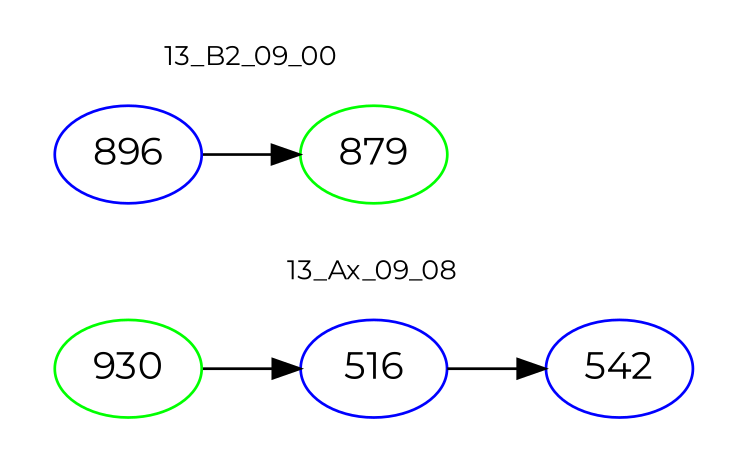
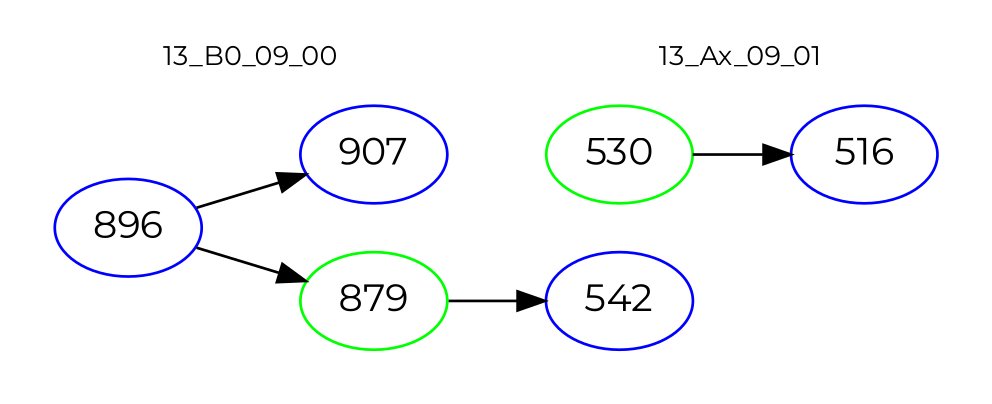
cluster "13_B2_09_00": label "13_B2_09_00" -> "13_B0_09_00"
node "907": added
cluster "13_Ax_09_08": label "13_Ax_09_08" -> "13_Ax_09_01"
node "930": label "930" -> "530"
edge "516" -> "542": now "879" -> "542"
